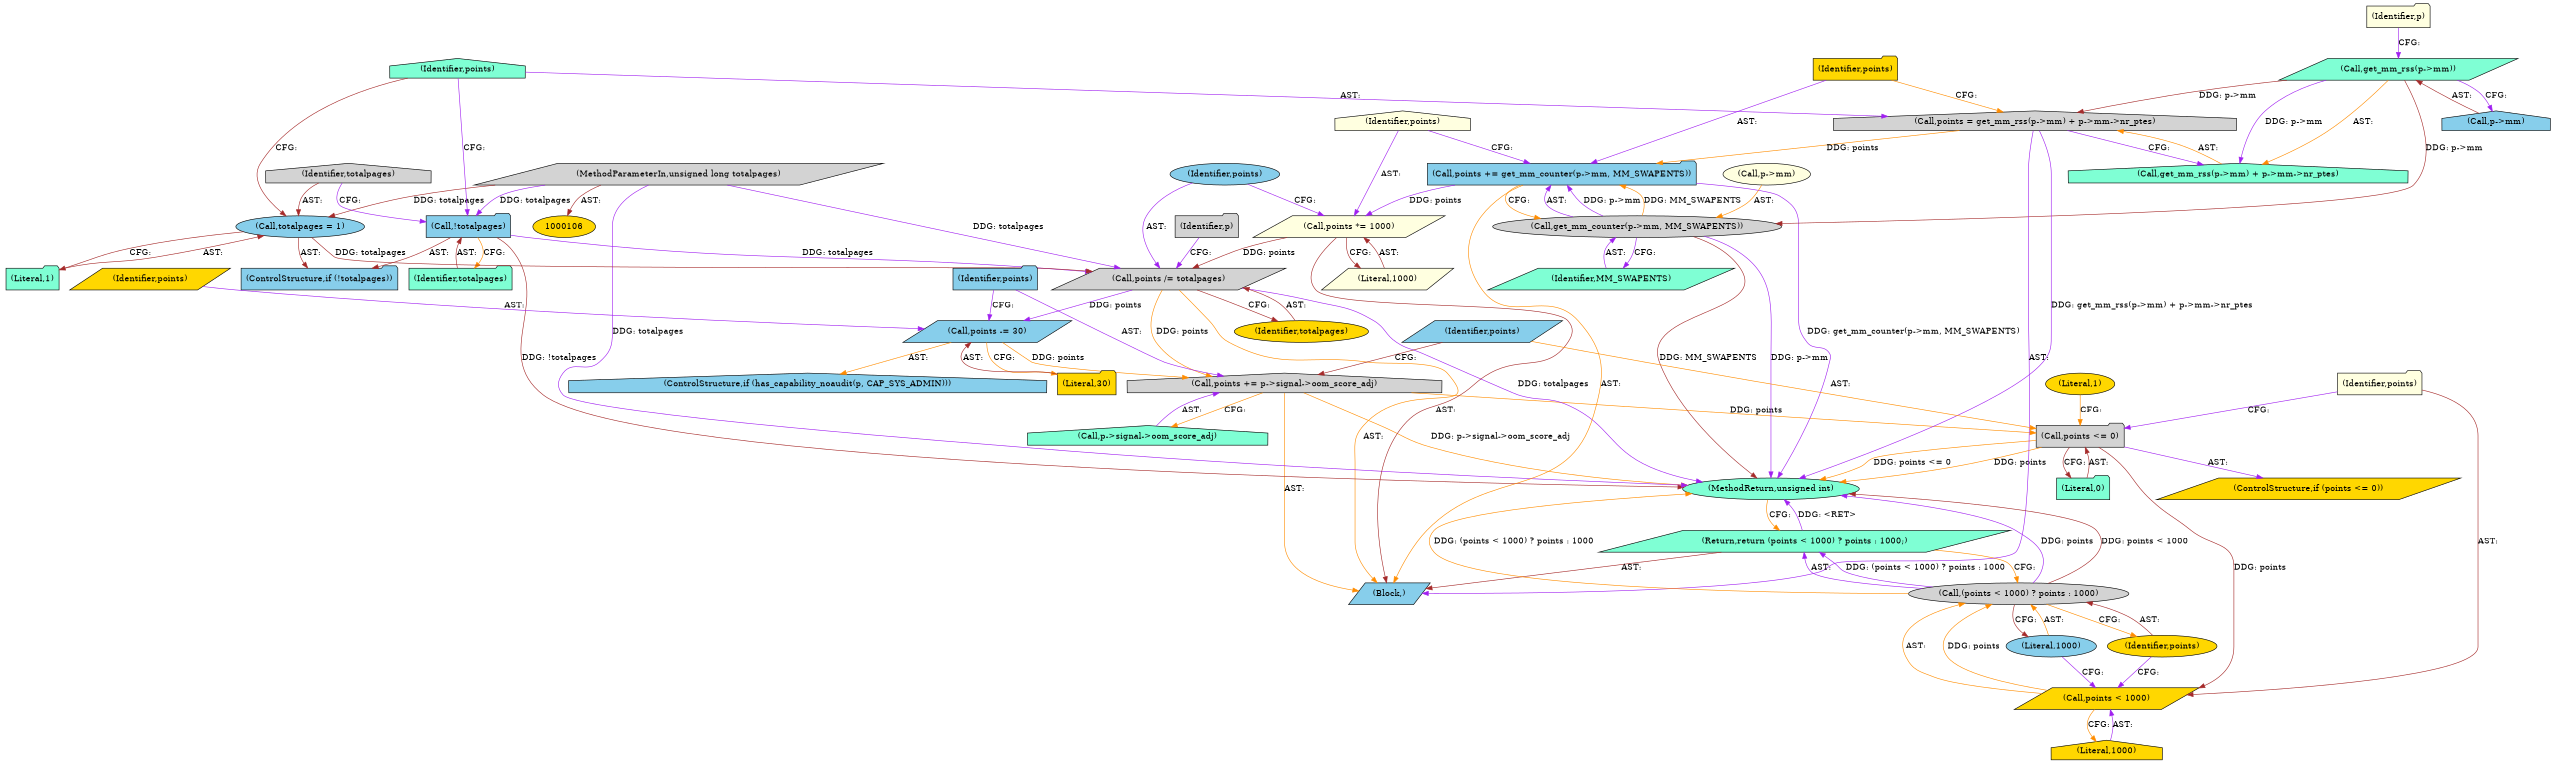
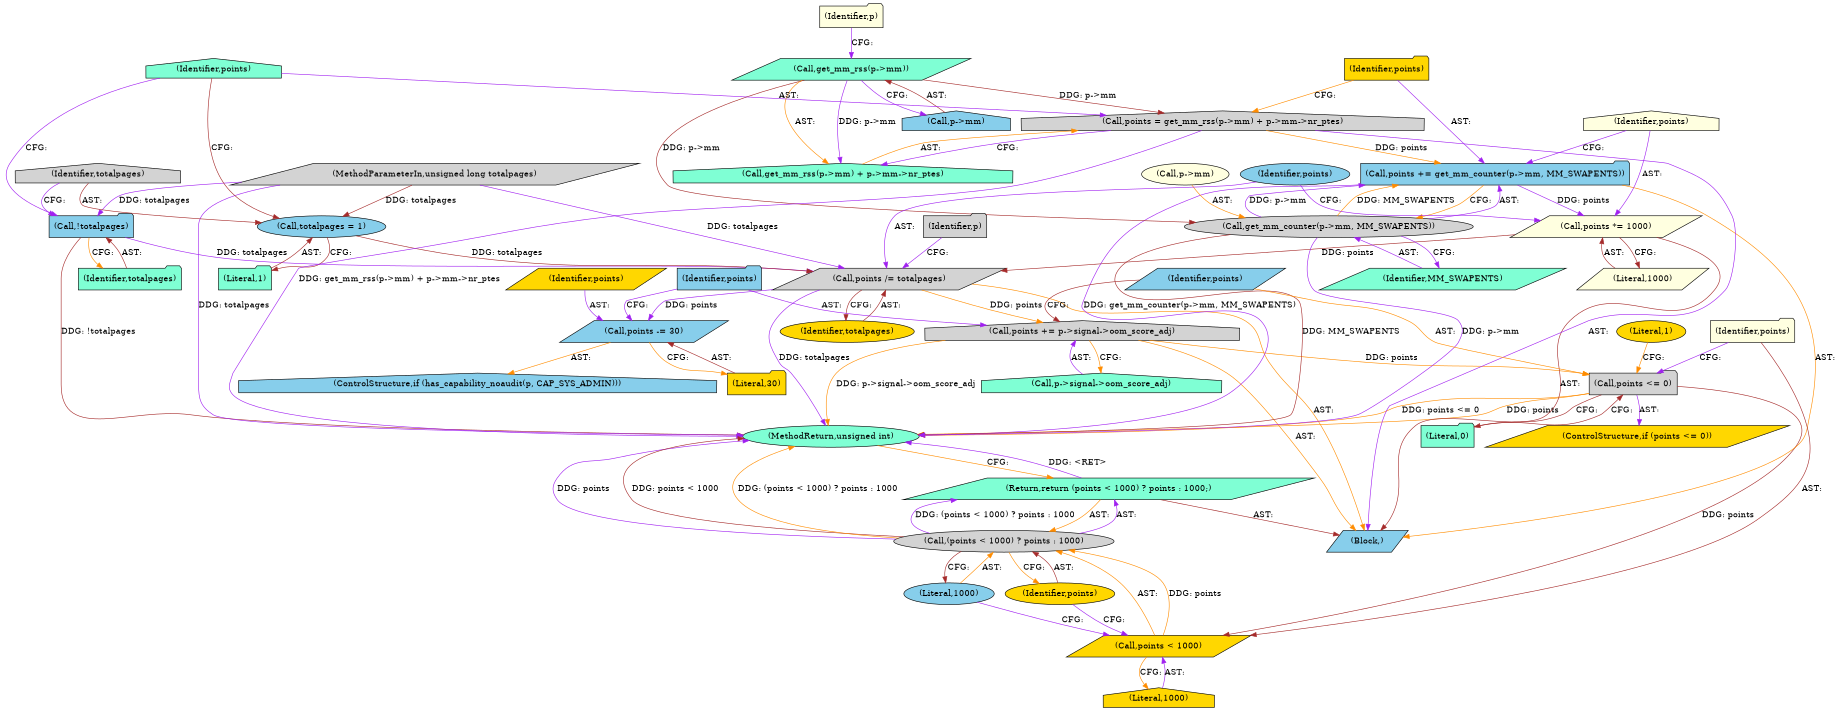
node "1000106": removed
node "(ControlStructure,if (!totalpages))": removed
edge "(Call,points -= 30)" -> "(Call,points += p->signal->oom_score_adj)": removed, label "DDG: points"
edge "(Literal,0)" -> "(Call,points <= 0)": label "AST: " -> "CFG: "
edge "(Return,return (points < 1000) ? points : 1000;)" -> "(Call,(points < 1000) ? points : 1000)": label "CFG: " -> "AST: "
